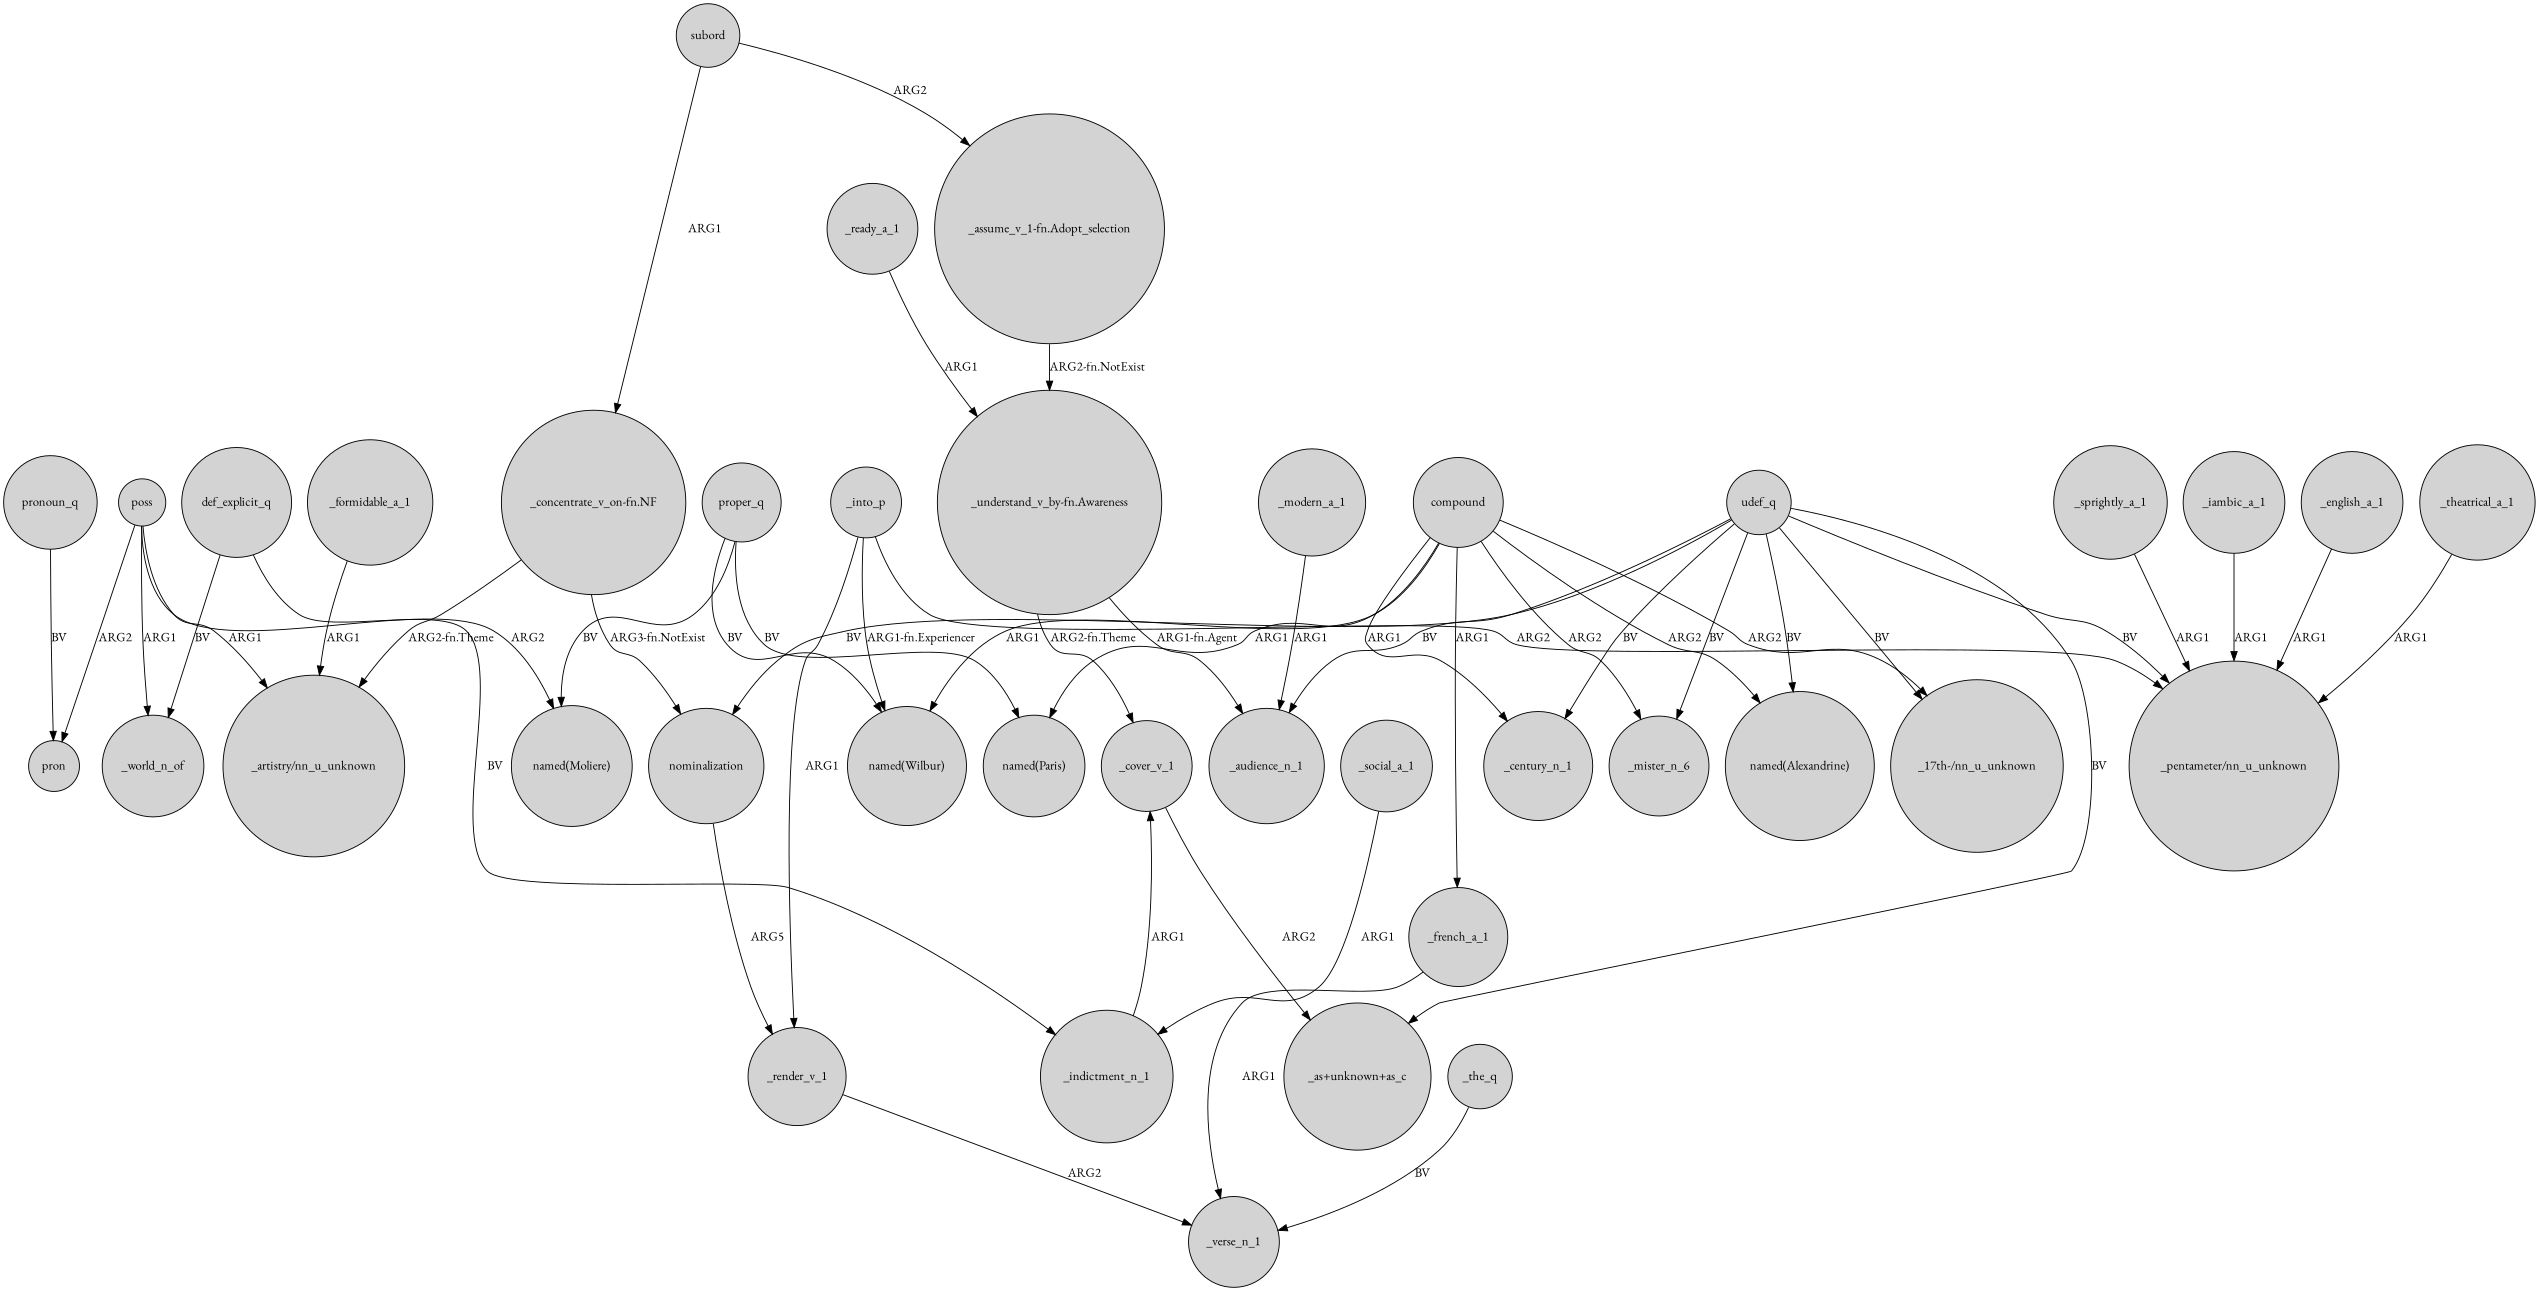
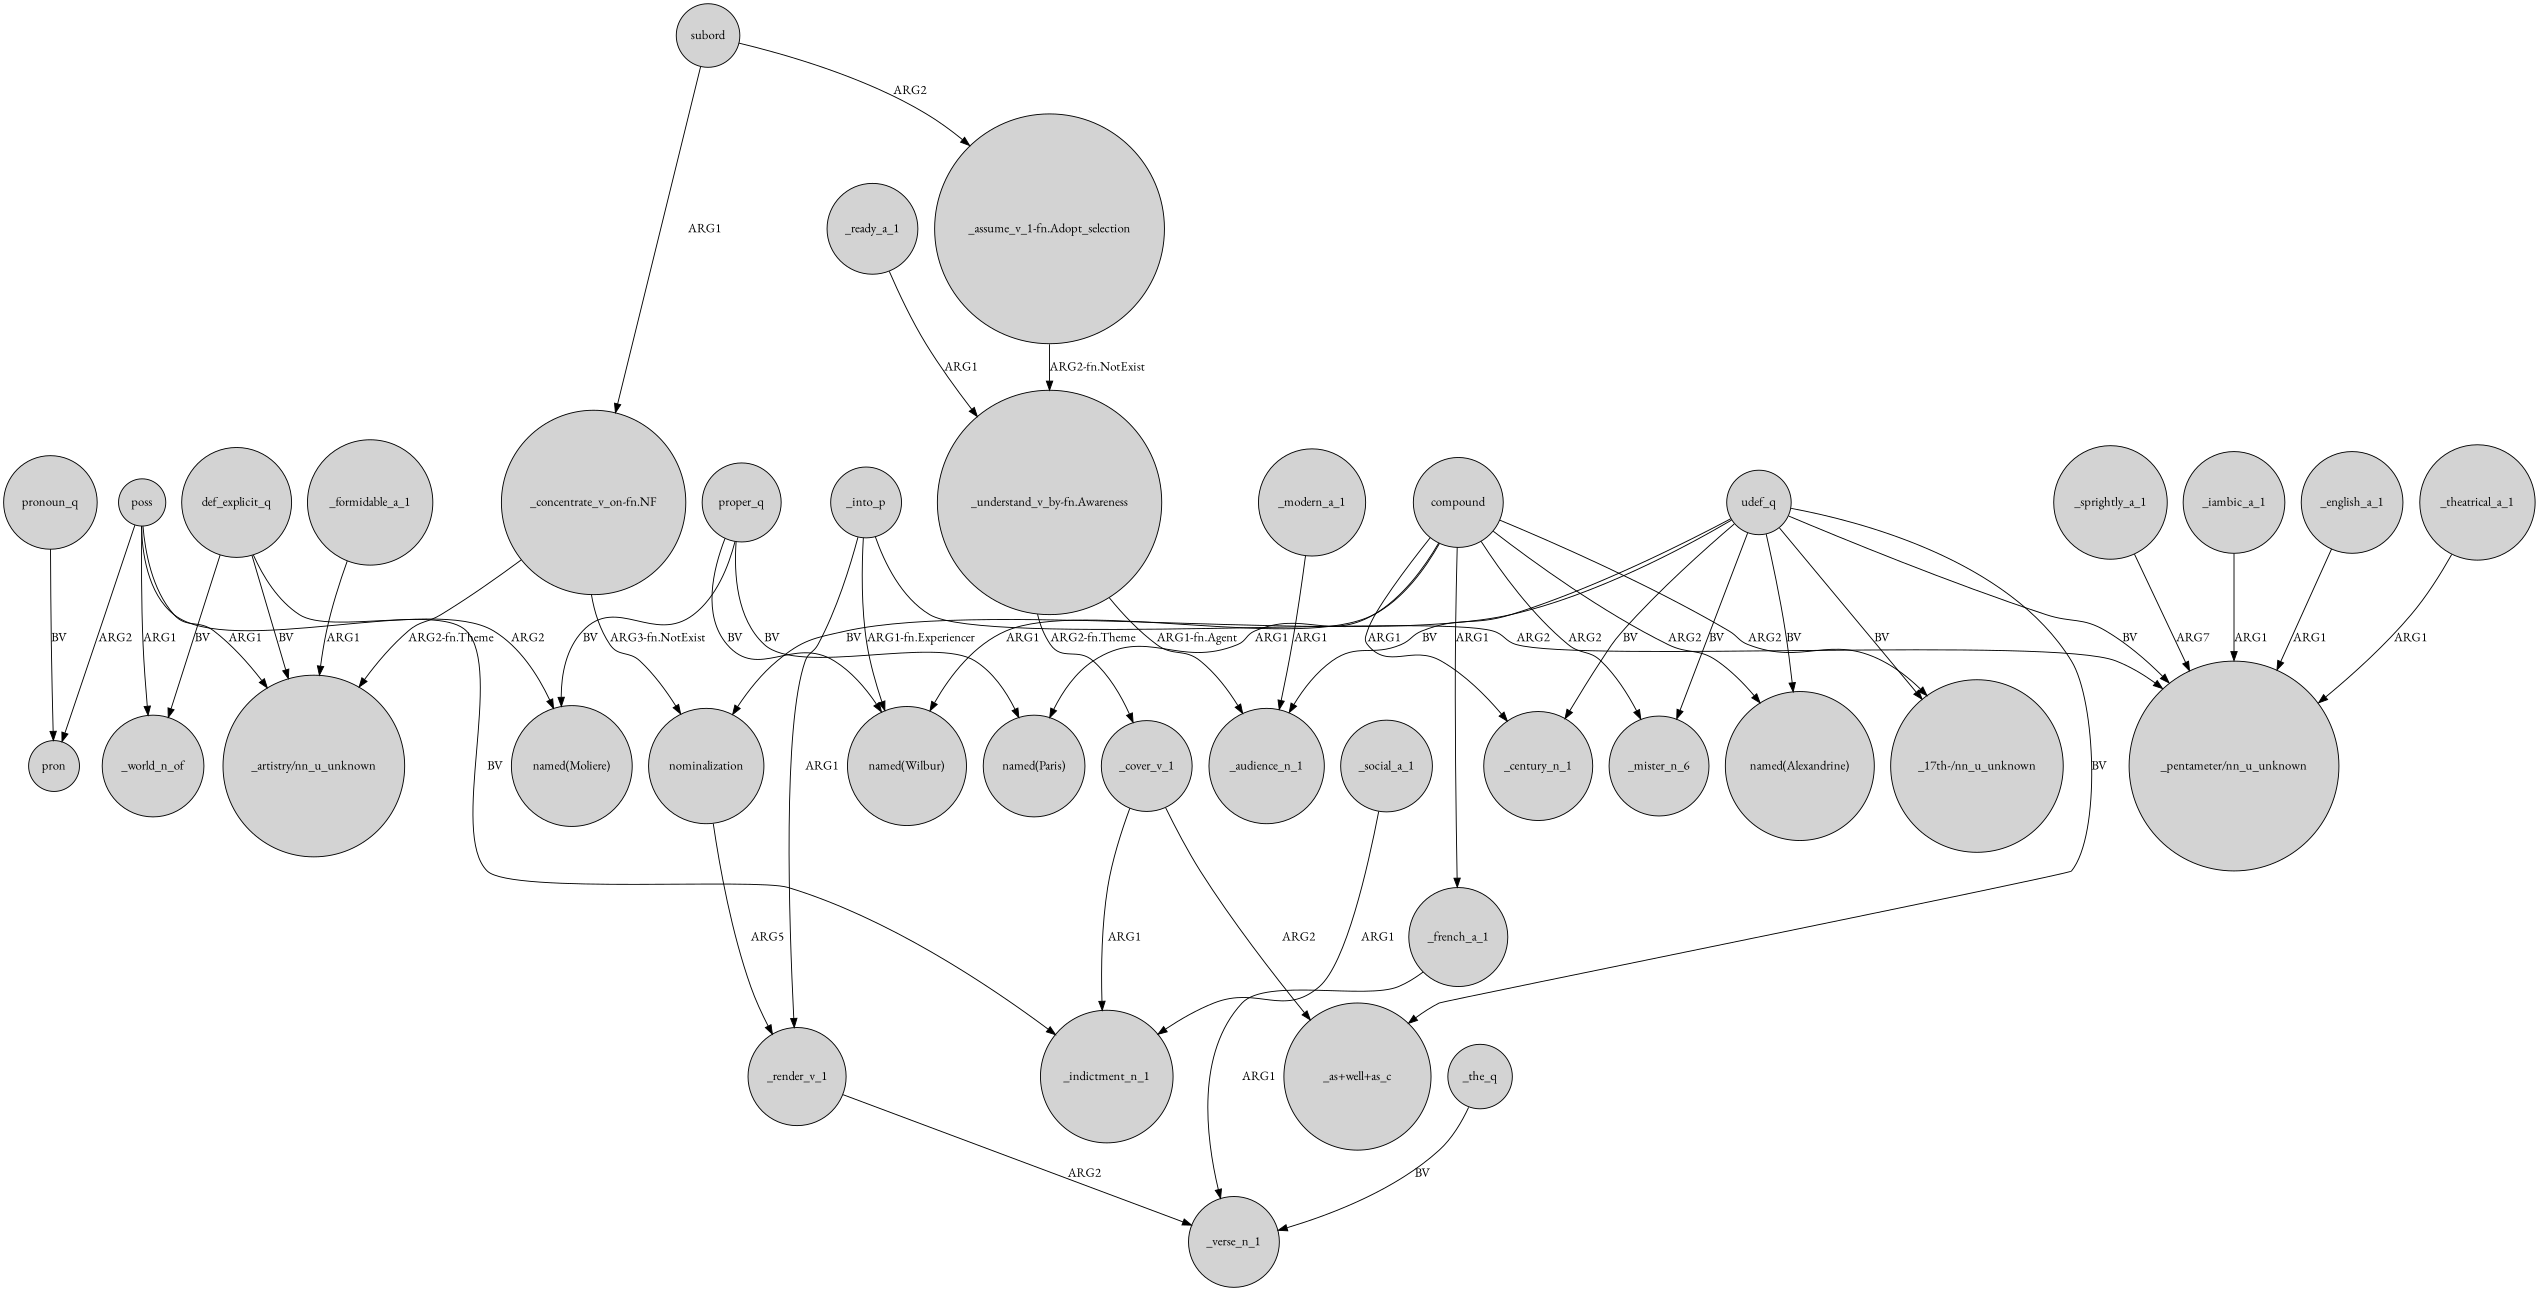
edge "def_explicit_q" -> "_artistry/nn_u_unknown": added, label "BV"
edge "_sprightly_a_1" -> "_pentameter/nn_u_unknown": label "ARG1" -> "ARG7"
edge "_indictment_n_1" -> "_cover_v_1": reversed
node "_as+unknown+as_c": label "_as+unknown+as_c" -> "_as+well+as_c"
